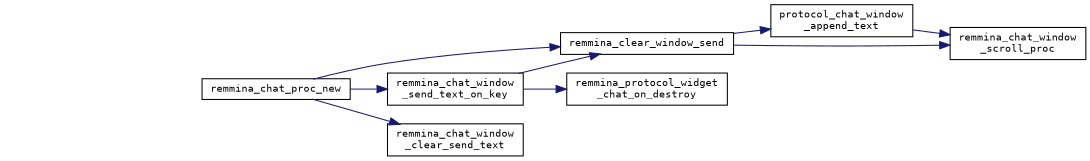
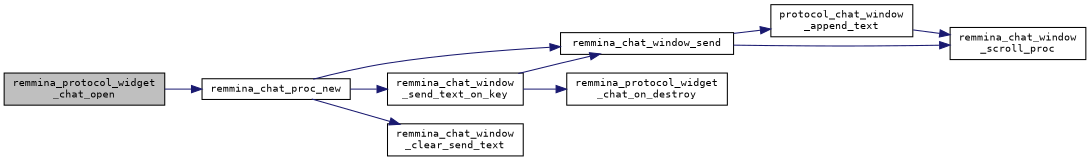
node "remmina_clear_window_send": label "remmina_clear_window_send" -> "remmina_chat_window_send"
node "remmina_protocol_widget _chat_open": added
